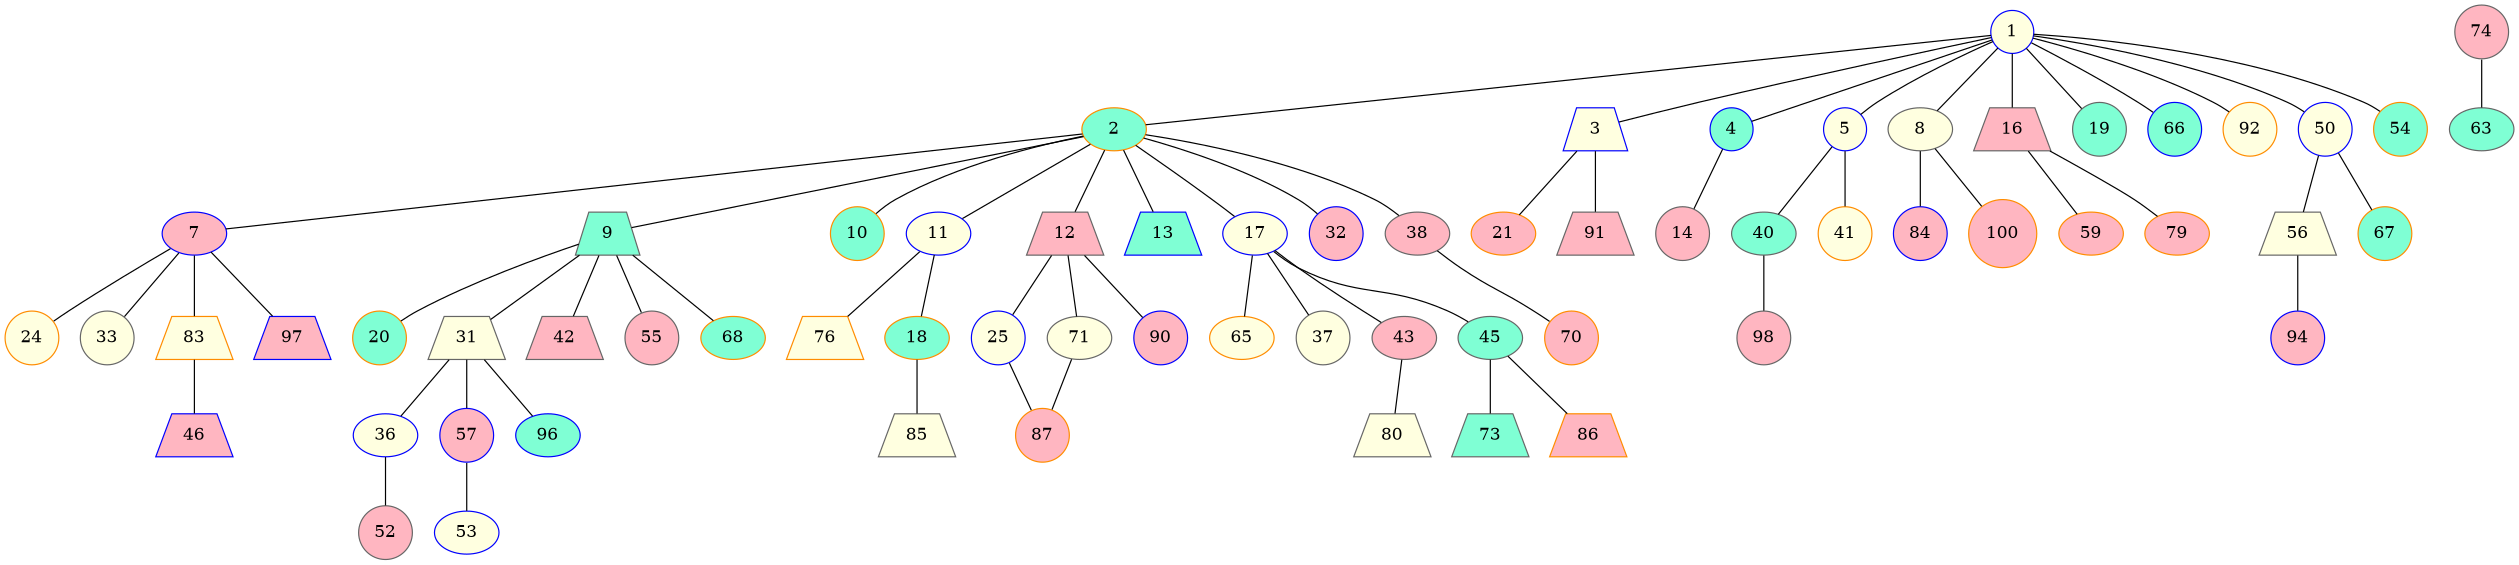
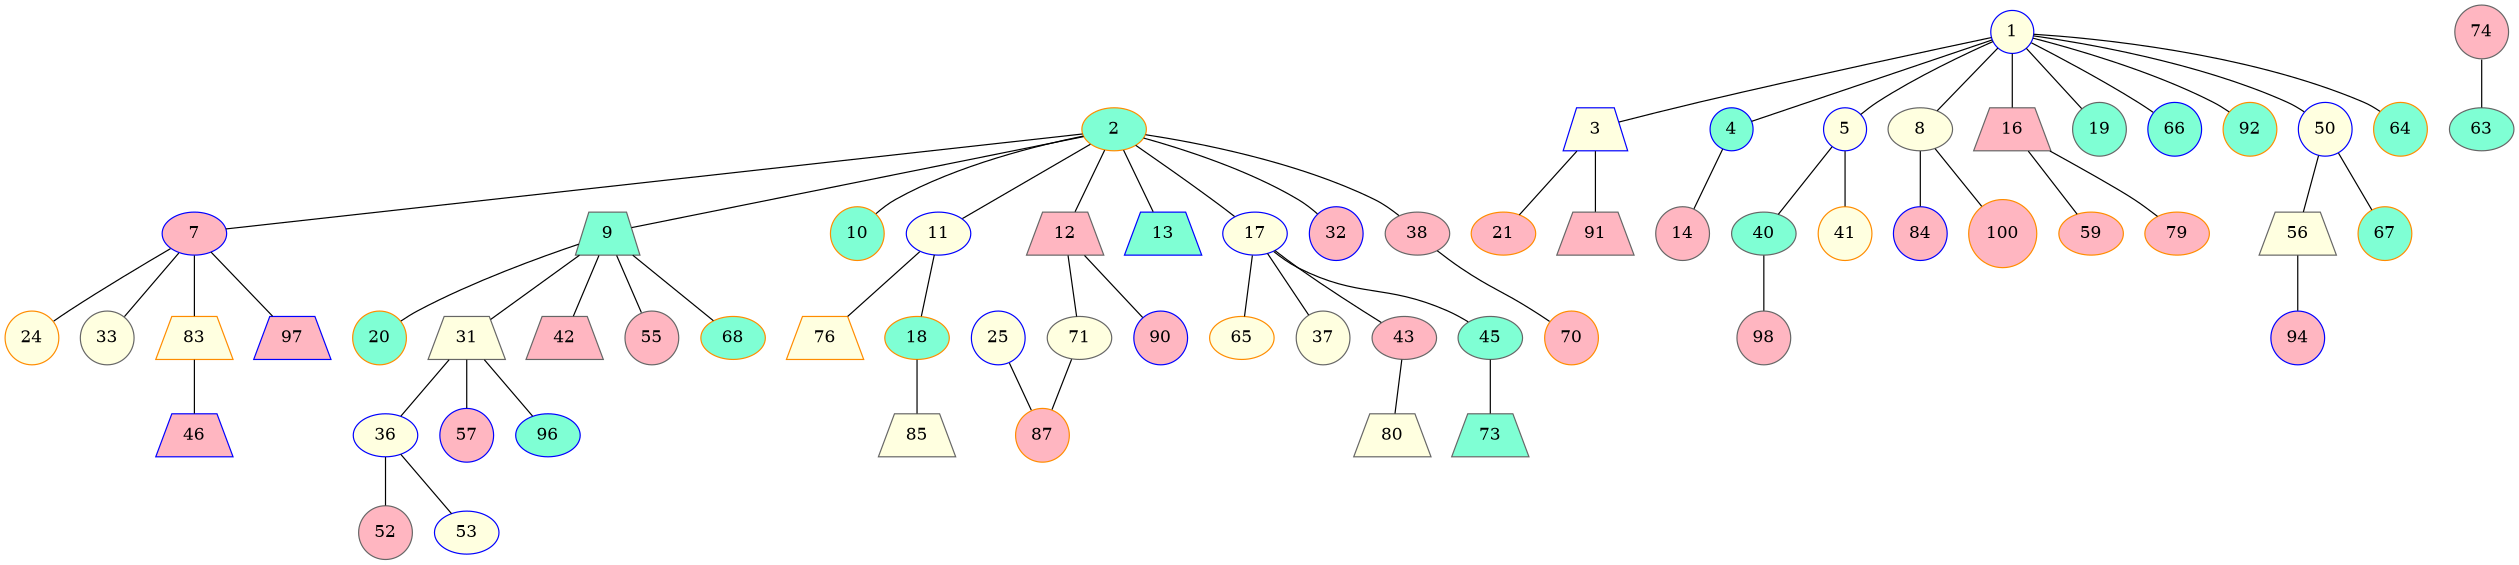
edge "1" -- "2": removed
node "92": fillcolor lightyellow -> aquamarine
node "54": label "54" -> "64"
edge "12" -- "25": removed
node "86": removed
edge "57" -- "53": now "36" -- "53"
